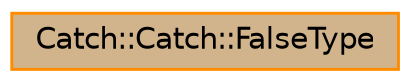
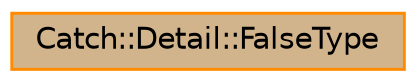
node "Catch::Catch::FalseType": label "Catch::Catch::FalseType" -> "Catch::Detail::FalseType"
